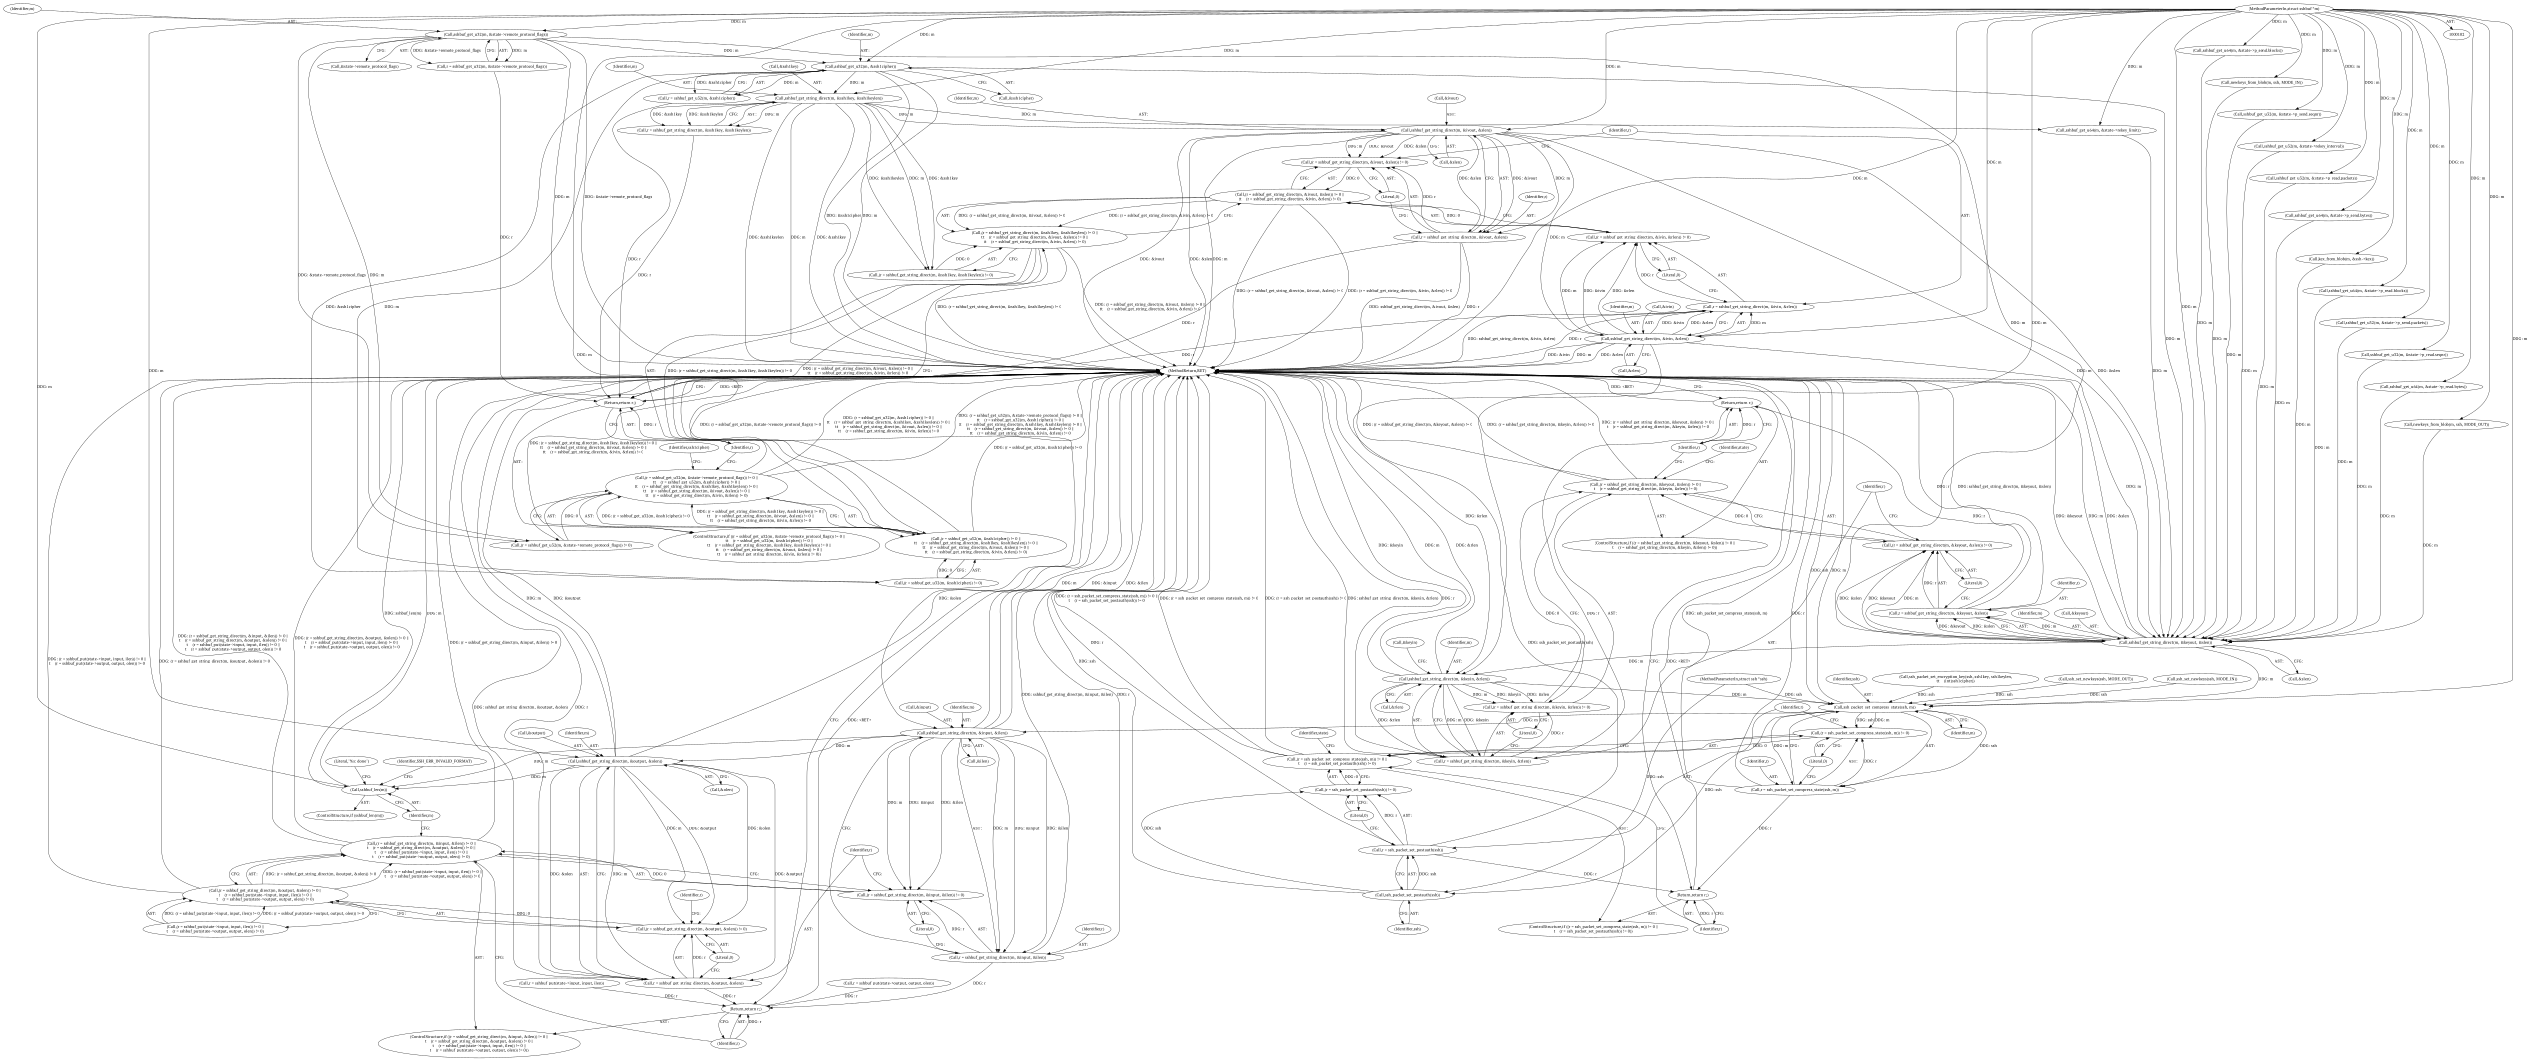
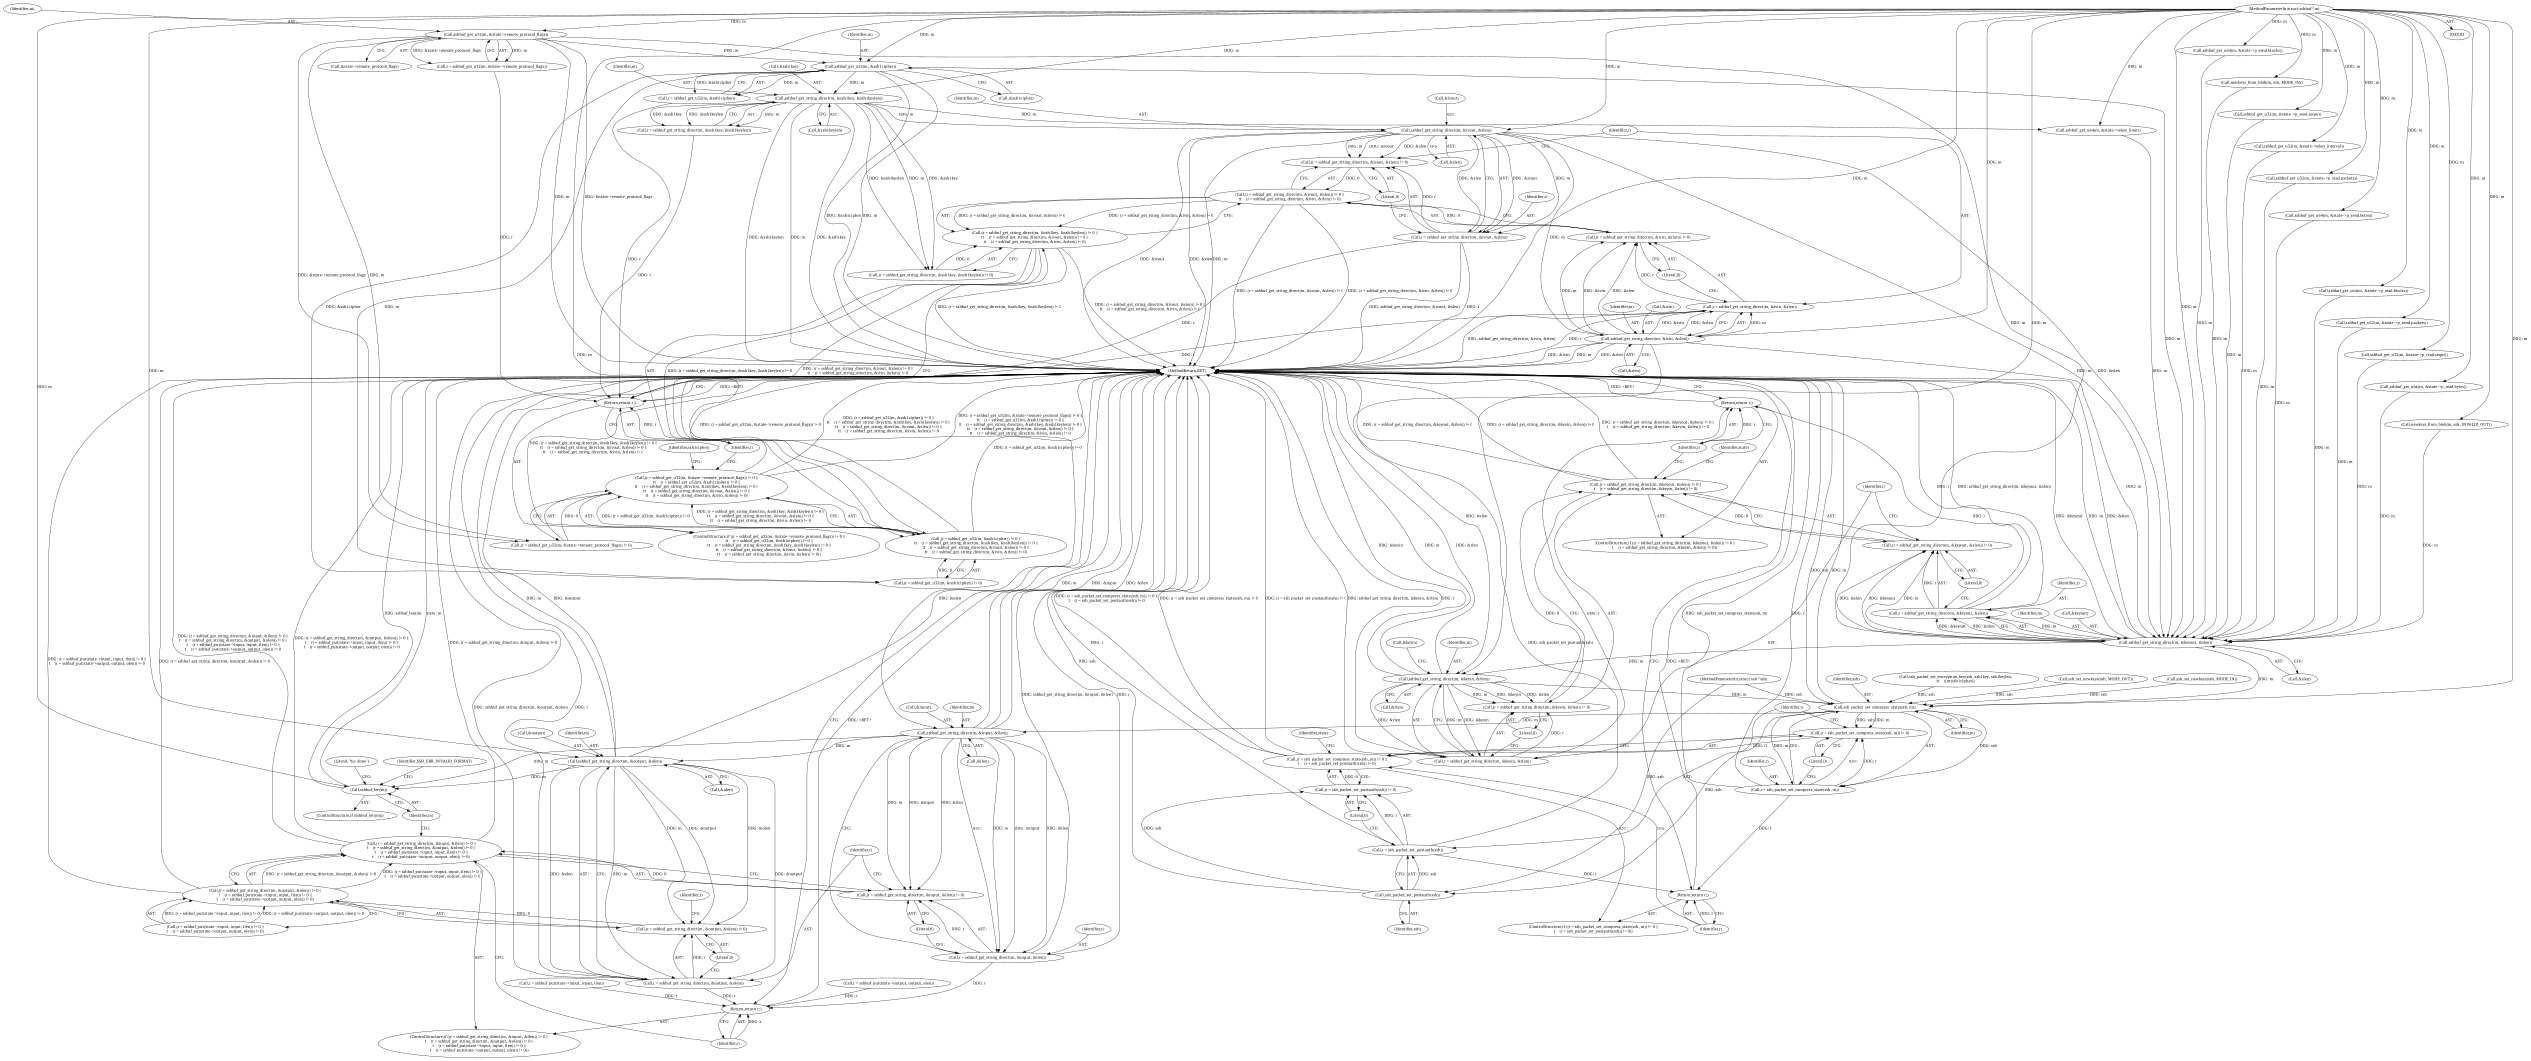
node "(Call,&ssh1keylen)": added
node "(Call,kex_from_blob(m, &ssh->kex))": removed
node "(Call,newkeys_from_blob(m, ssh, MODE_OUT))": label "(Call,newkeys_from_blob(m, ssh, MODE_OUT))" -> "(Call,newkeys_from_blob(m, ssh, INVALID_OUT))"
